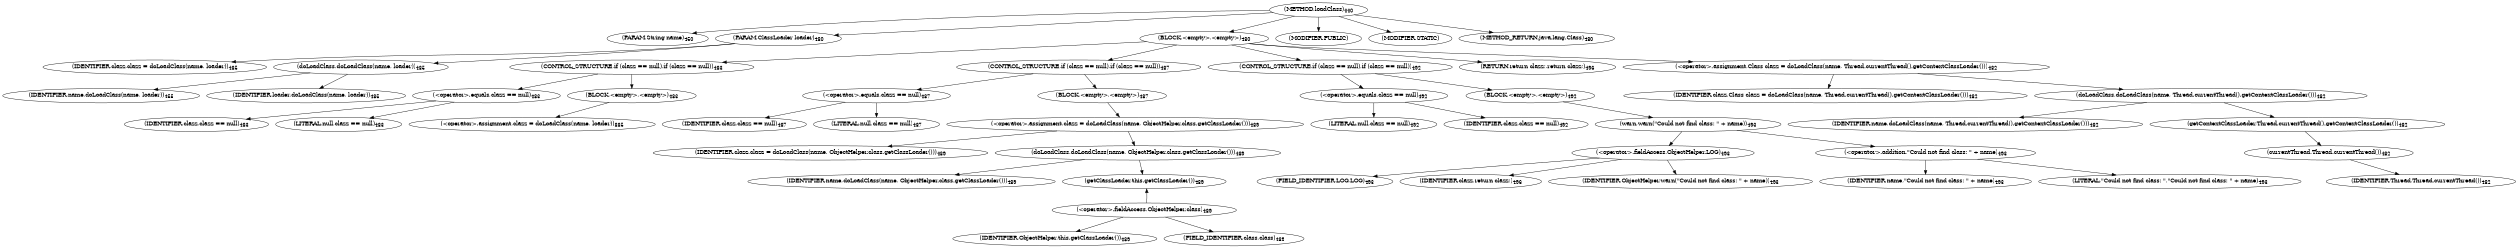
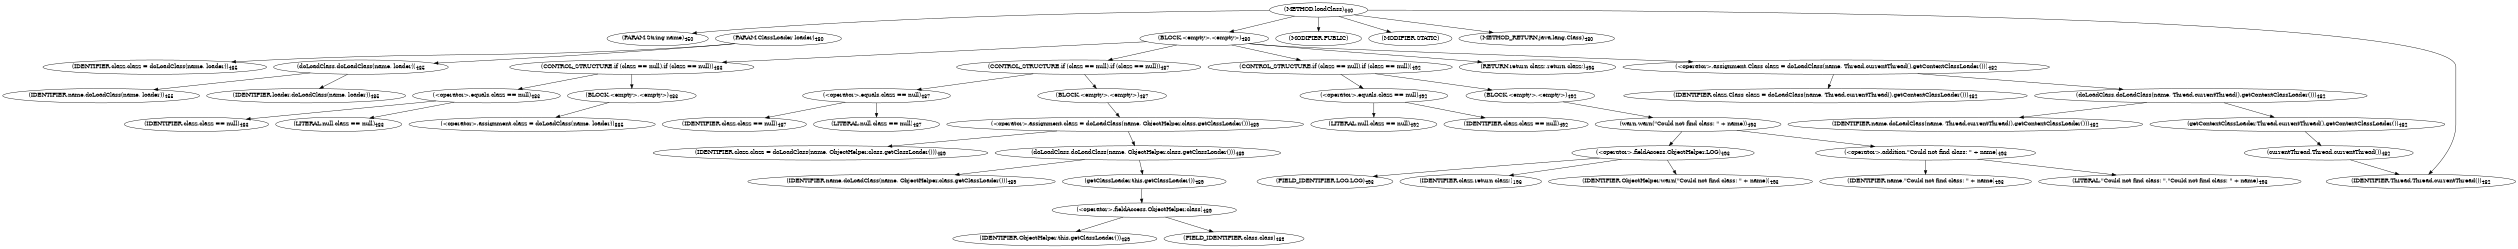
edge "(METHOD,loadClass)" -> "(PARAM,ClassLoader loader)": now "(METHOD,loadClass)" -> "(IDENTIFIER,Thread,Thread.currentThread())"
node "(IDENTIFIER,clazz,return clazz;)": text "496" -> "196"
edge "(<operator>.fieldAccess,ObjectHelper.class)" -> "(getClassLoader,this.getClassLoader())": reversed
